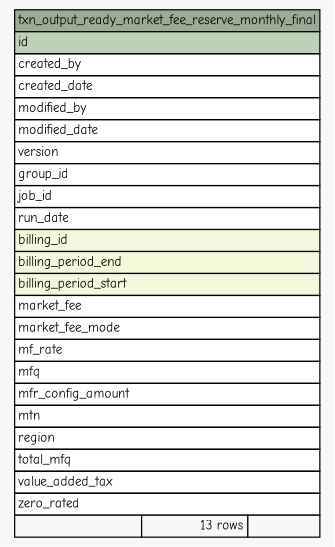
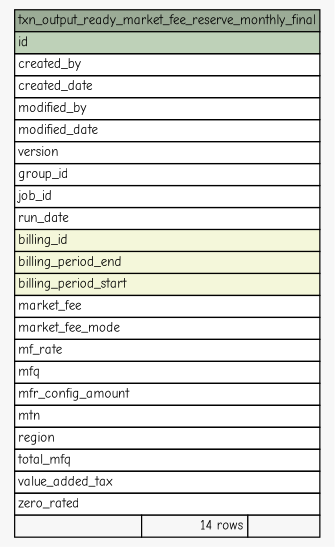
node "txn_output_ready_market_fee_reserve_monthly_final": text "13 rows" -> "14 rows"
